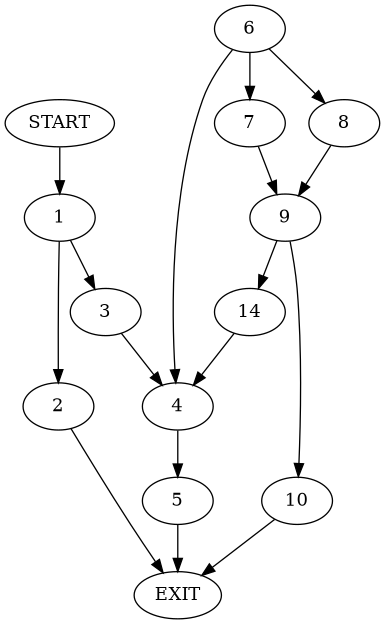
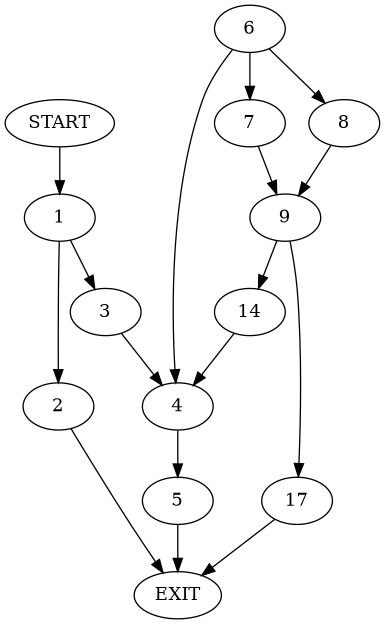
node "10": label "10" -> "17"
